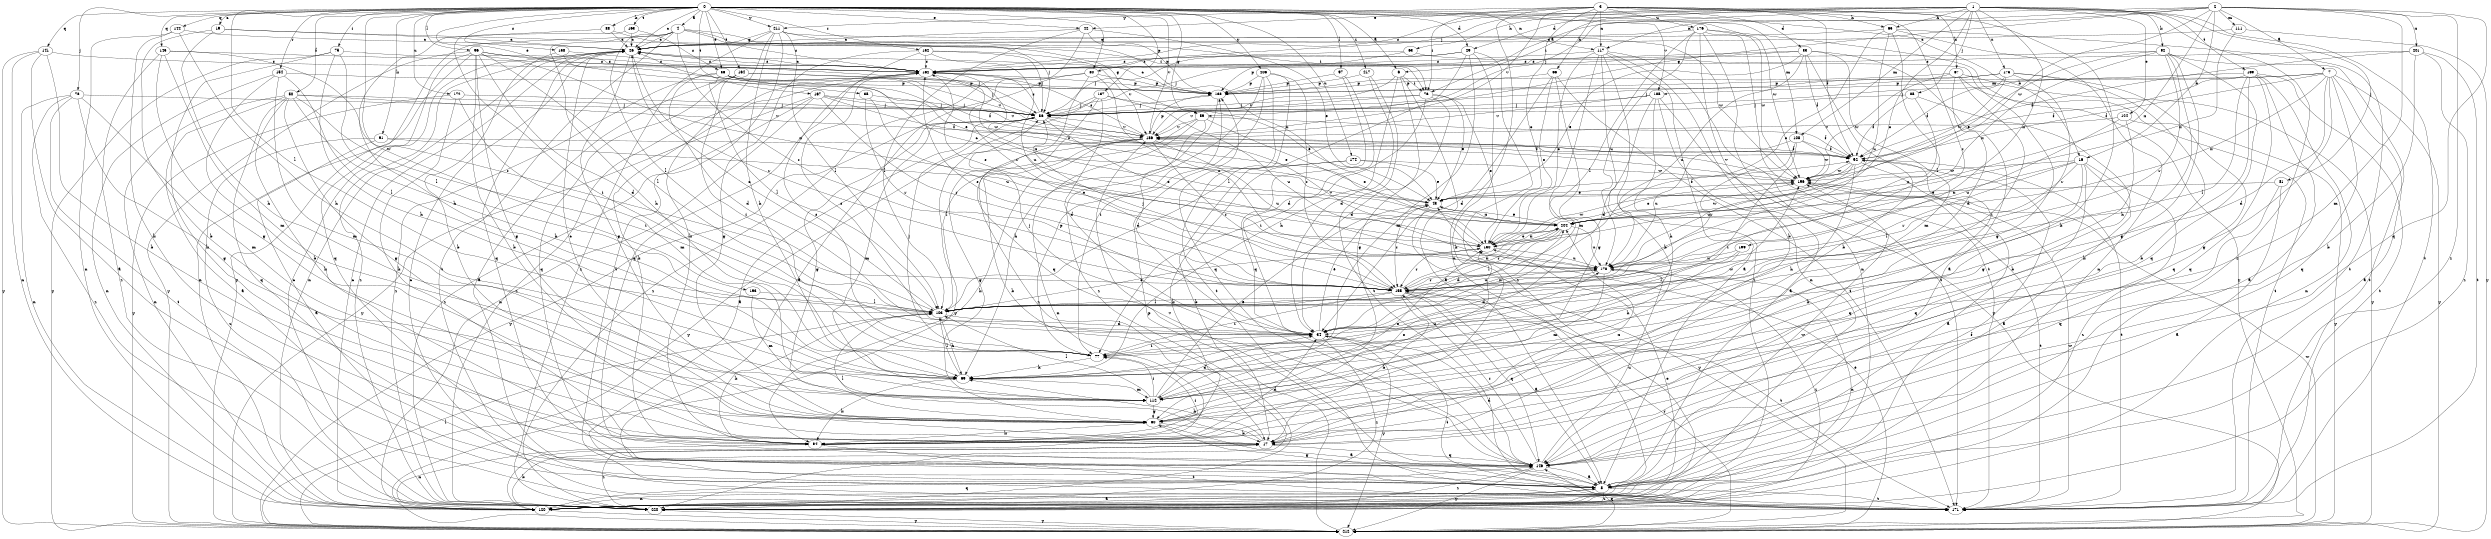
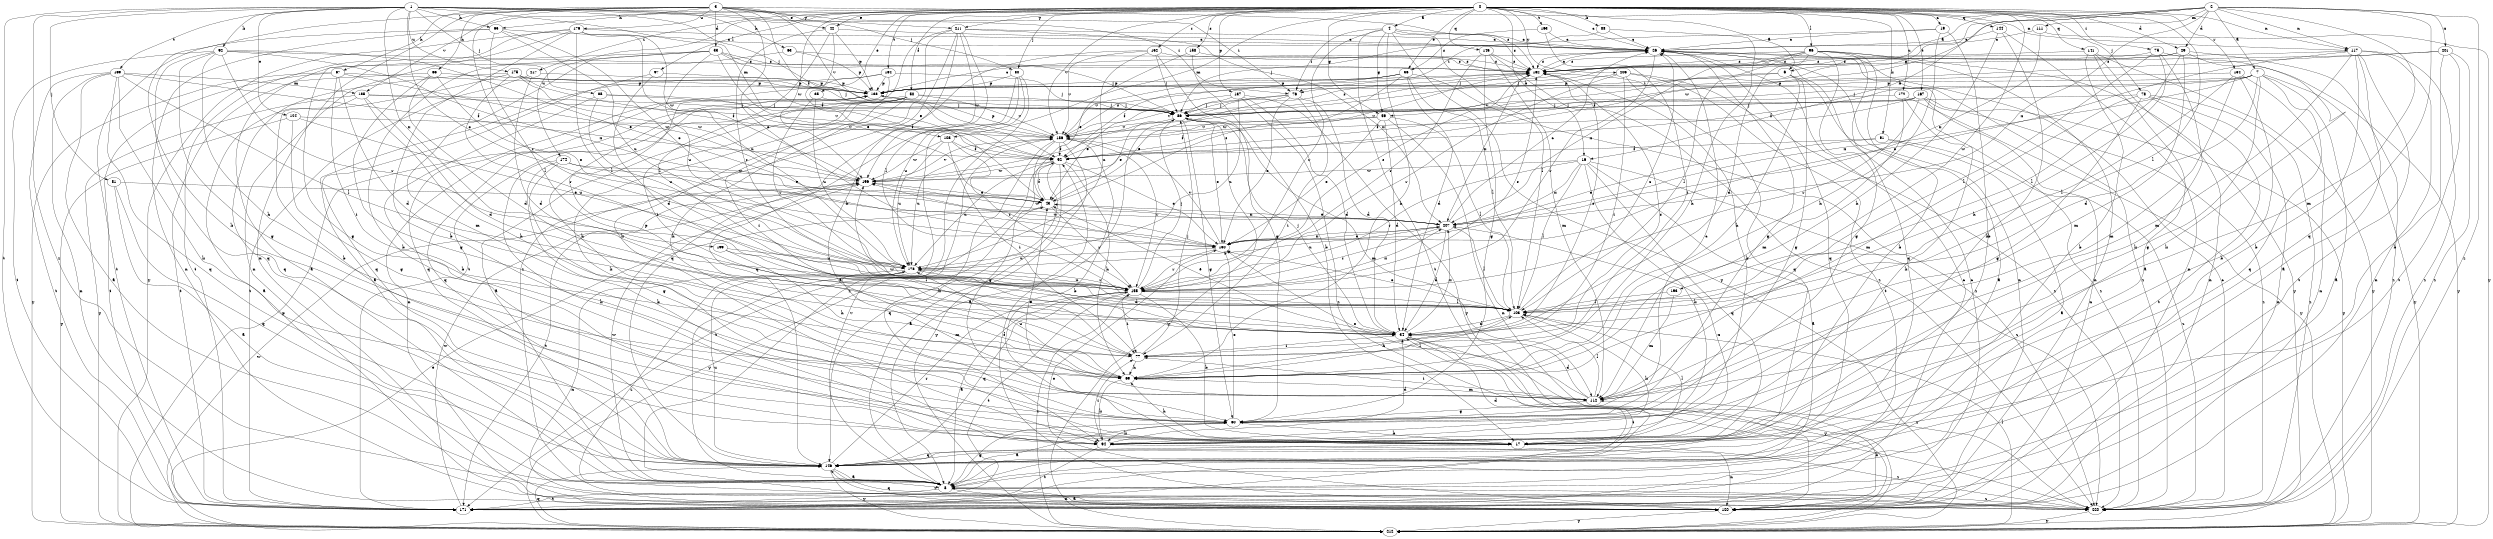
edge "211" -> "26": label "g" -> "c"
node "204": label "204" -> "207"
edge "50" -> "60": now "174" -> "60"
edge "120" -> "17": now "120" -> "112"
